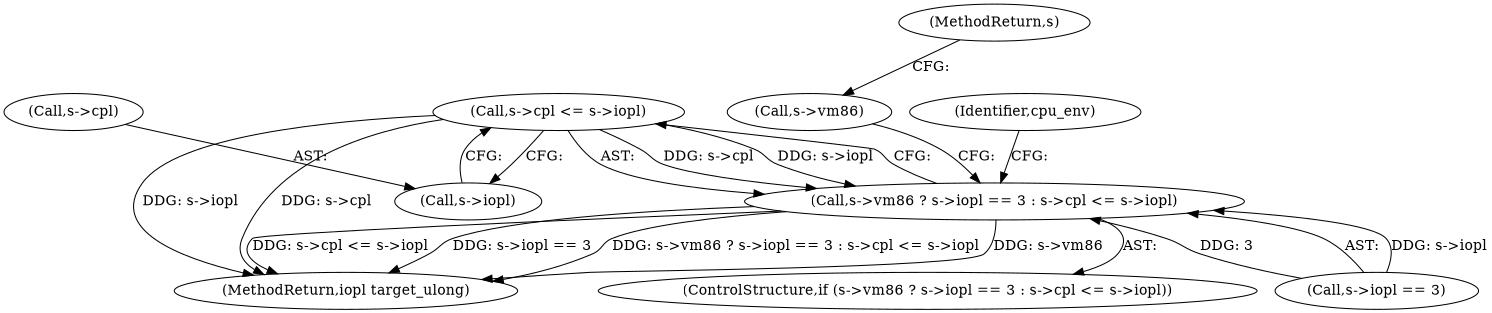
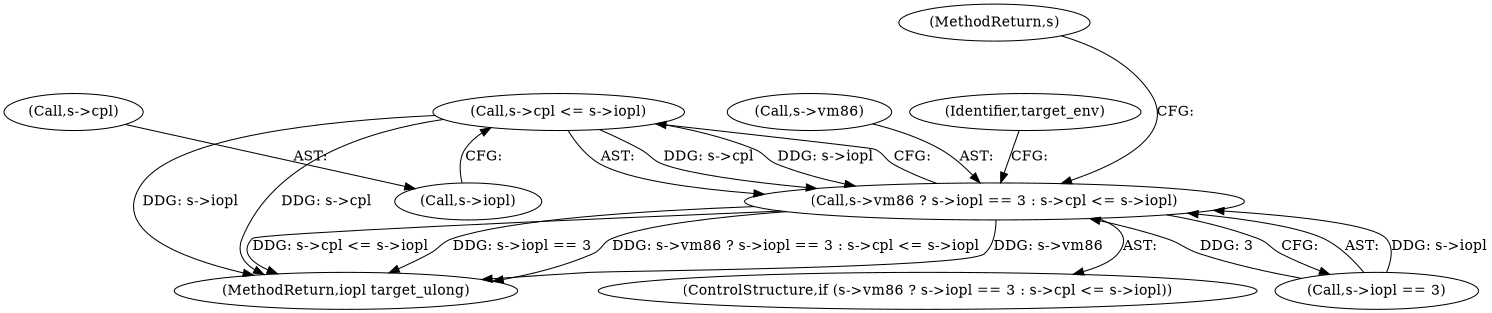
edge "(MethodReturn,s)" -> "(Call,s->vm86)": now "(MethodReturn,s)" -> "(Call,s->vm86 ? s->iopl == 3 : s->cpl <= s->iopl)"
node "(Identifier,cpu_env)": label "(Identifier,cpu_env)" -> "(Identifier,target_env)"
edge "(Call,s->cpl <= s->iopl)" -> "(Call,s->iopl)": removed, label "CFG:"
edge "(Call,s->vm86)" -> "(Call,s->vm86 ? s->iopl == 3 : s->cpl <= s->iopl)": label "CFG: " -> "AST: "
edge "(Call,s->vm86 ? s->iopl == 3 : s->cpl <= s->iopl)" -> "(Call,s->iopl == 3)": added, label "CFG:"
